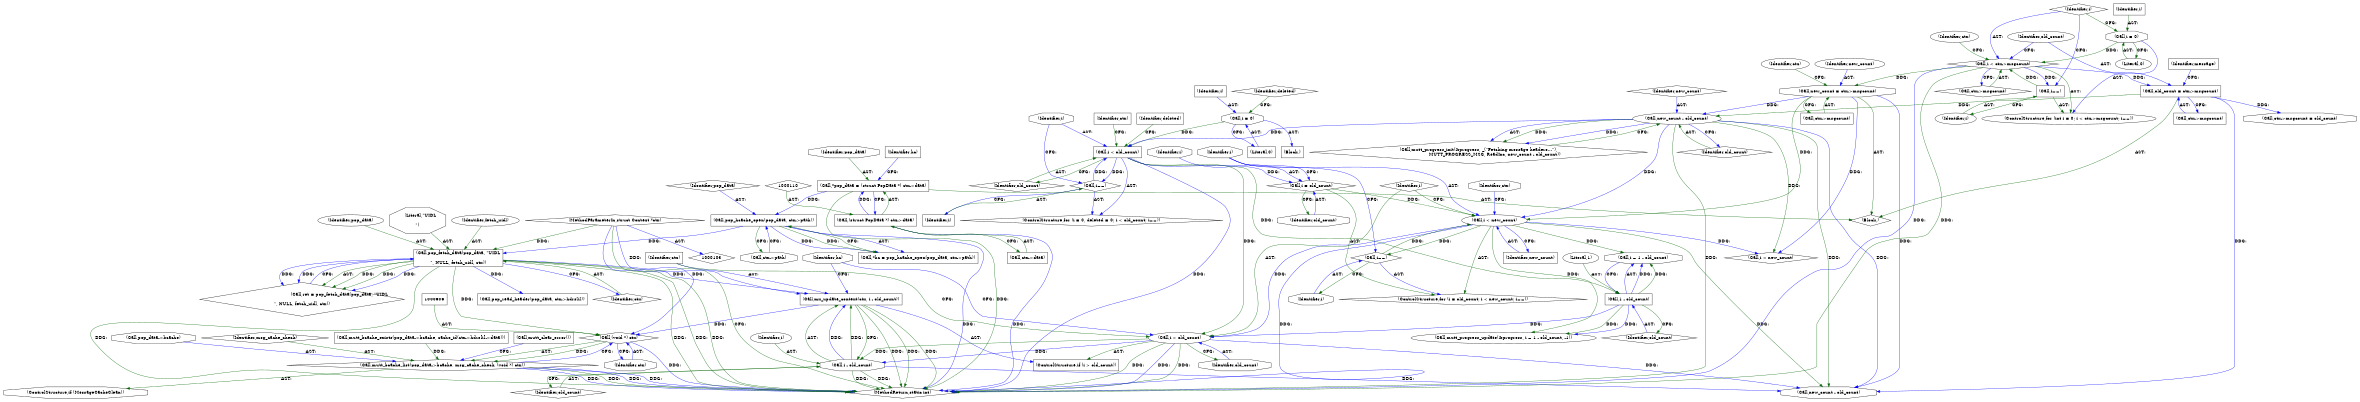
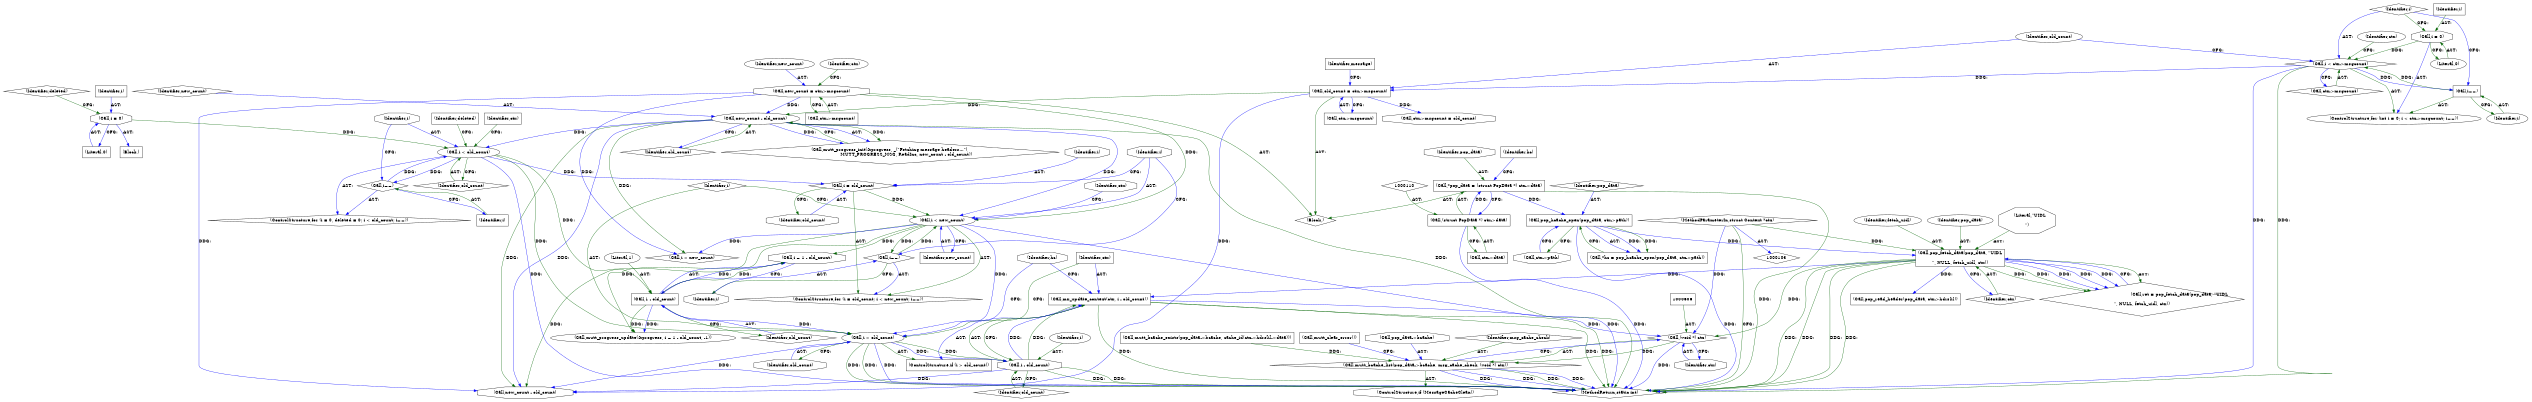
edge "(Call,i < ctx->msgcount)" -> "(Call,new_count = ctx->msgcount)": removed, label "DDG:"
node "(Call,i < old_count)": shape box -> ellipse
edge "(MethodParameterIn,struct Context *ctx)" -> "(Call,mx_update_context(ctx, i - old_count))": removed, label "DDG:"
